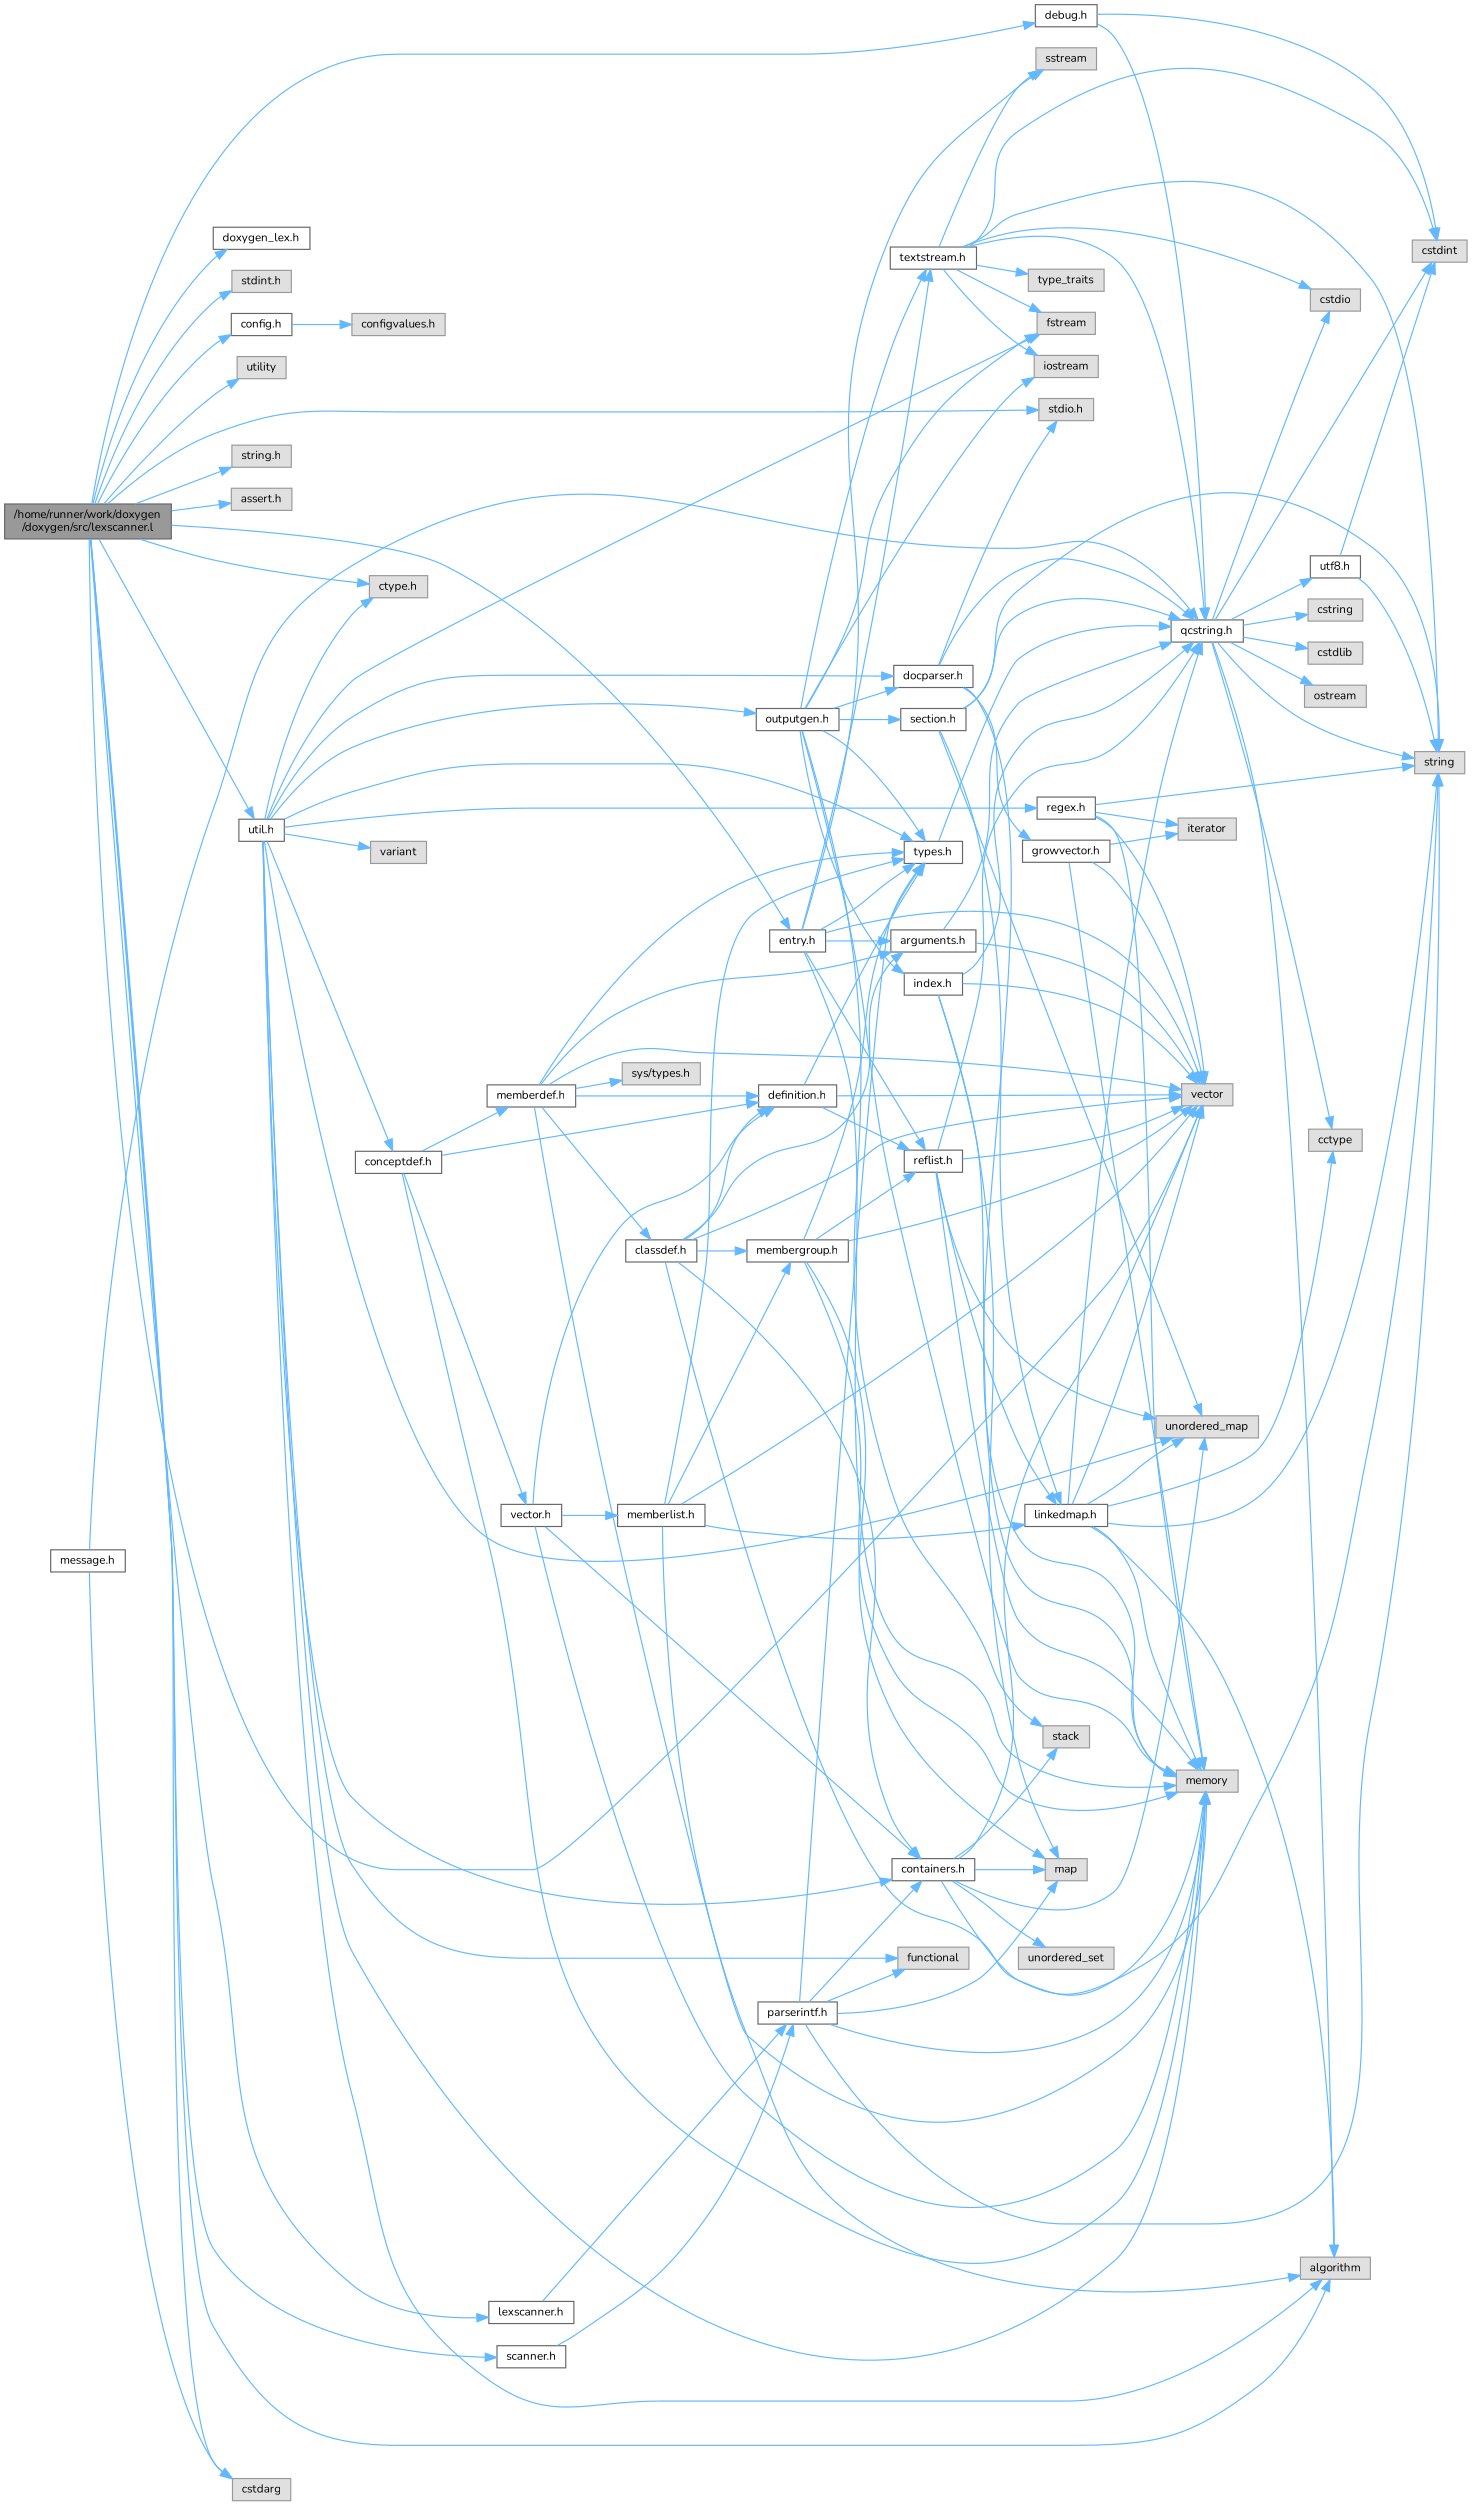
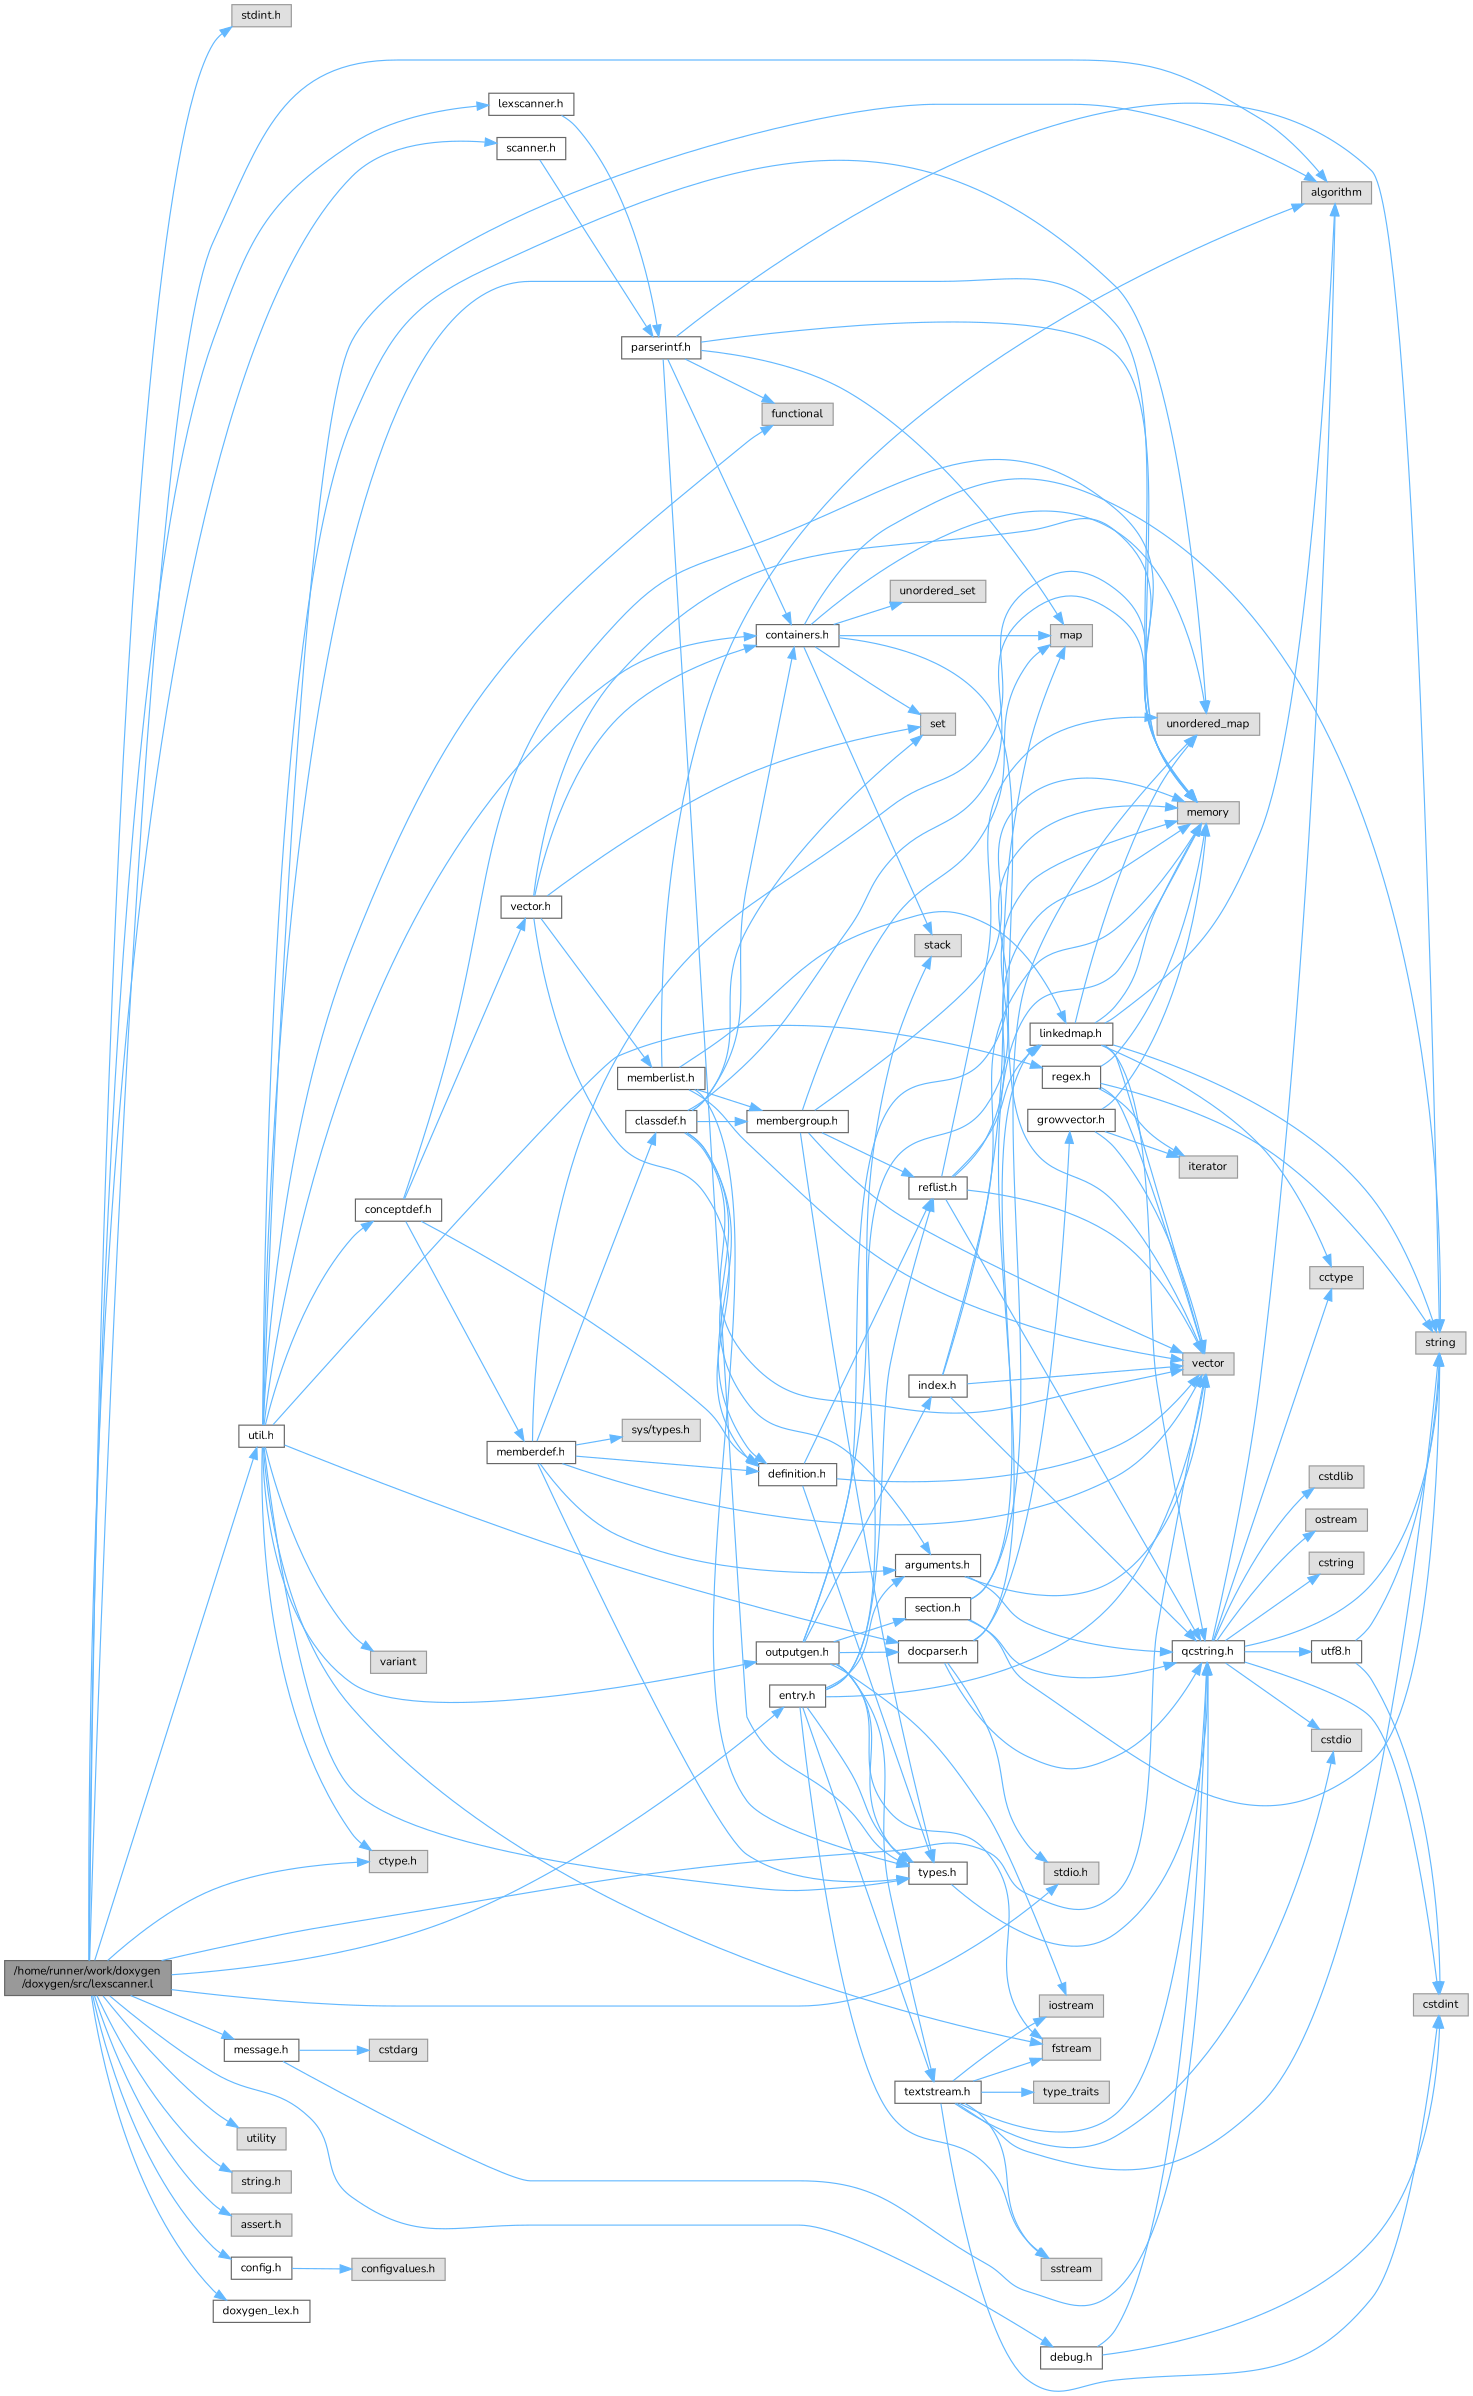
node "set": added
edge "/home/runner/work/doxygen /doxygen/src/lexscanner.l" -> "cstdarg": now "/home/runner/work/doxygen /doxygen/src/lexscanner.l" -> "message.h"
